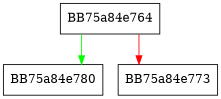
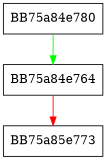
edge "BB75a84e764" -> "BB75a84e780": reversed
node "BB75a84e773": label "BB75a84e773" -> "BB75a85e773"
